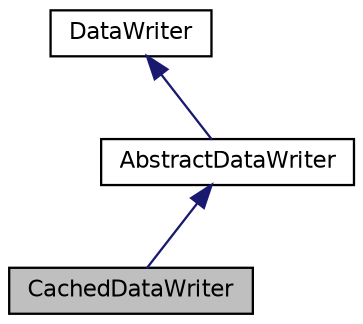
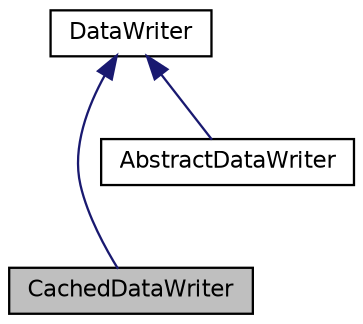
edge "CachedDataWriter" -> "AbstractDataWriter": now "CachedDataWriter" -> "DataWriter"
